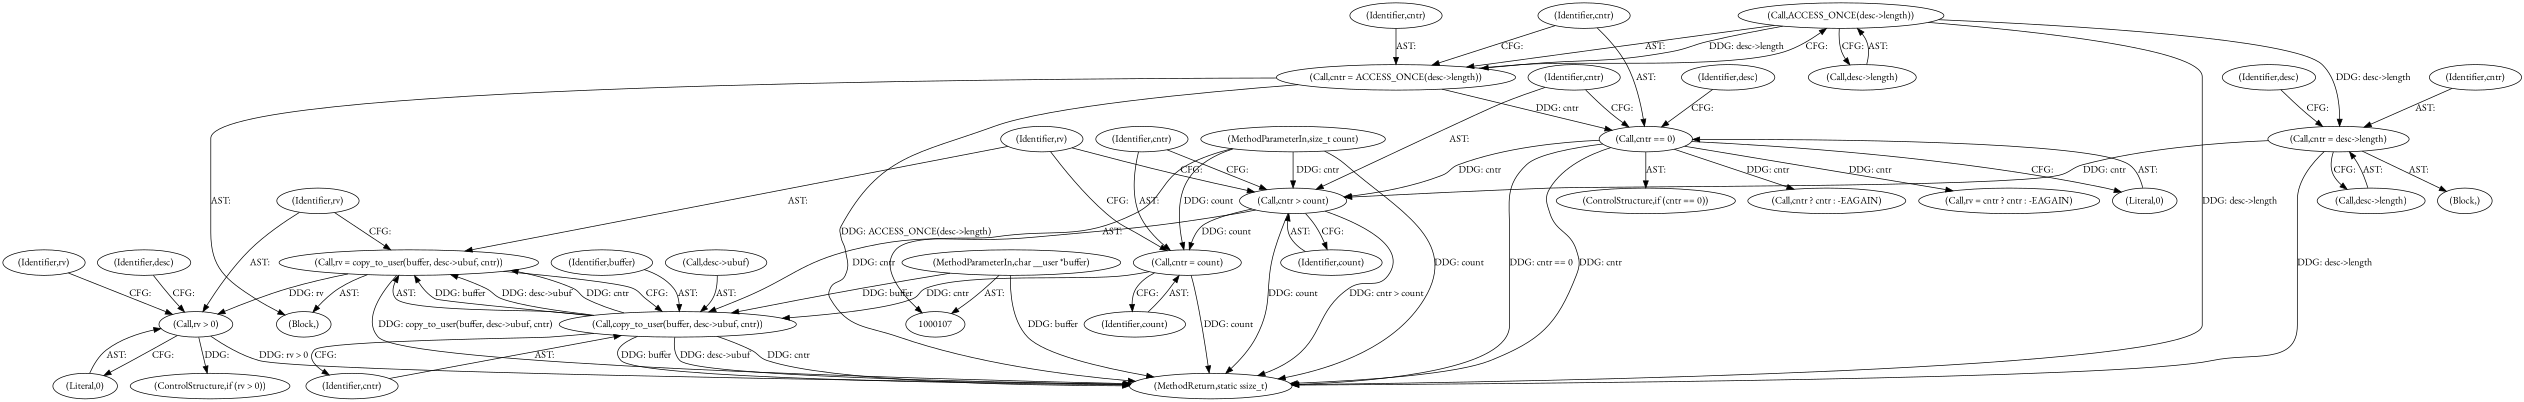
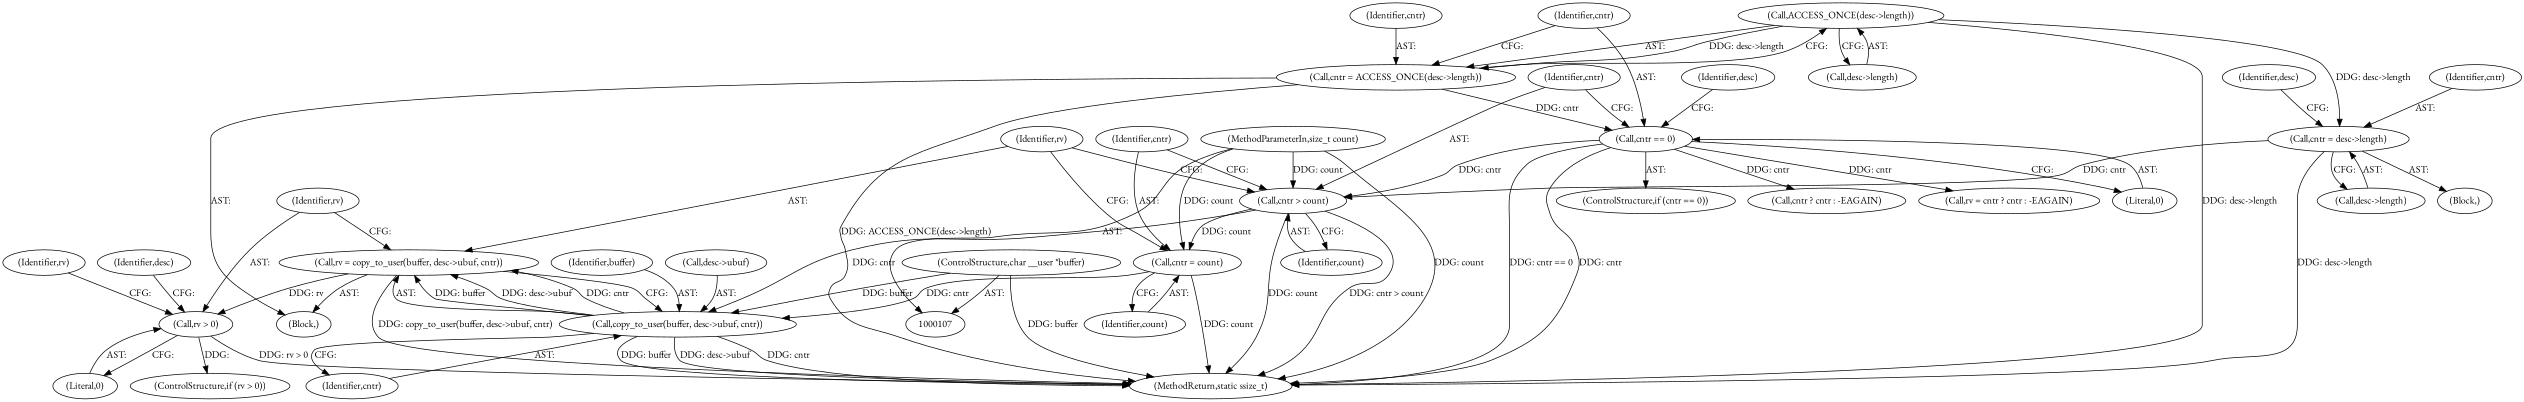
edge "(MethodParameterIn,size_t count)" -> "(Call,cntr > count)": label "DDG: cntr" -> "DDG: count"
node "(MethodParameterIn,char __user *buffer)": label "(MethodParameterIn,char __user *buffer)" -> "(ControlStructure,char __user *buffer)"
